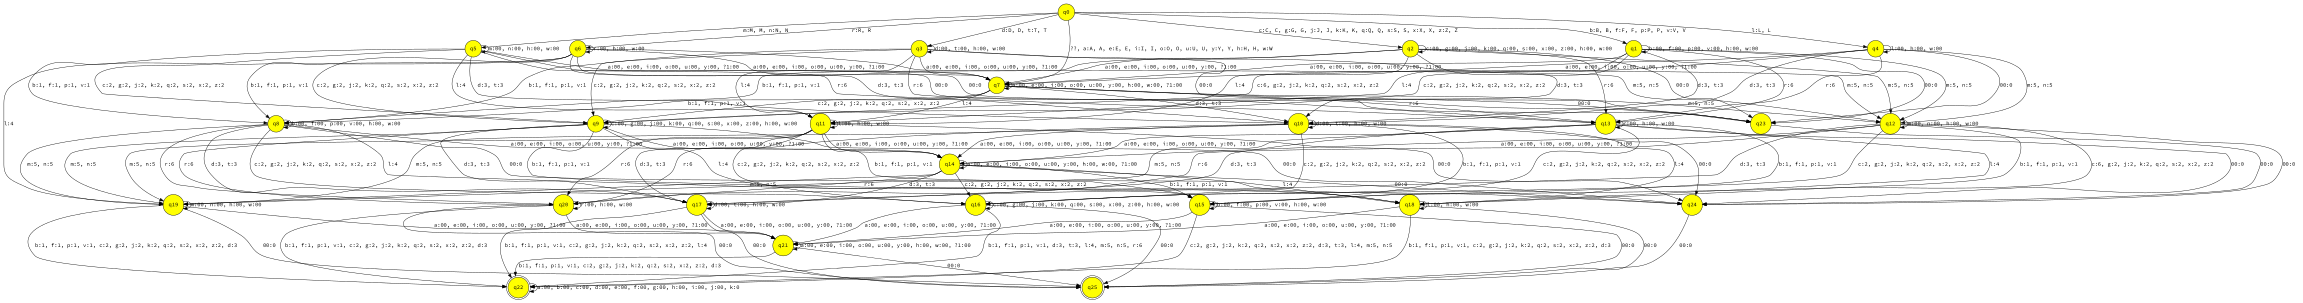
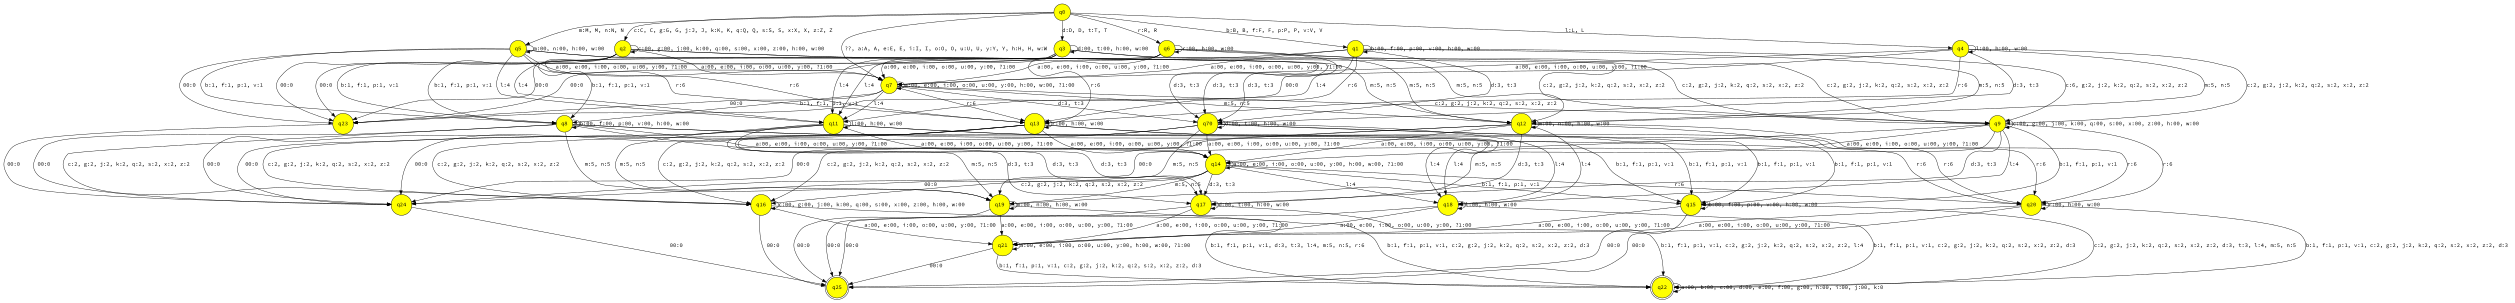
edge "q6" -> "q19": now "q6" -> "q11"
node "q10": label "q10" -> "q70"
edge "q12" -> "q18": label "c:6, g:2, j:2, k:2, q:2, s:2, x:2, z:2 " -> "l:4 "
